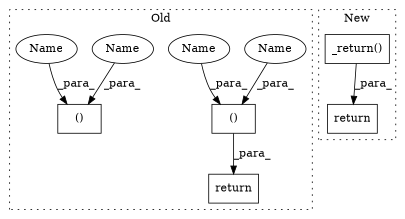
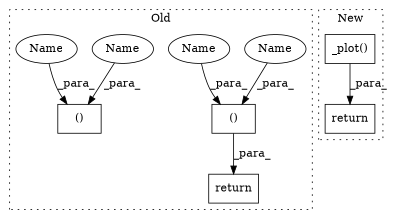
node "_return()": label "_return()" -> "_plot()"
